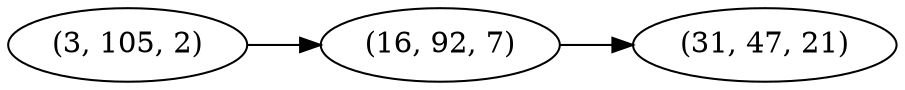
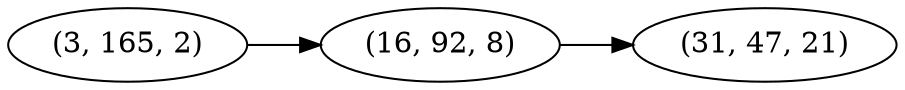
node "(3, 105, 2)": label "(3, 105, 2)" -> "(3, 165, 2)"
node "(16, 92, 7)": label "(16, 92, 7)" -> "(16, 92, 8)"
